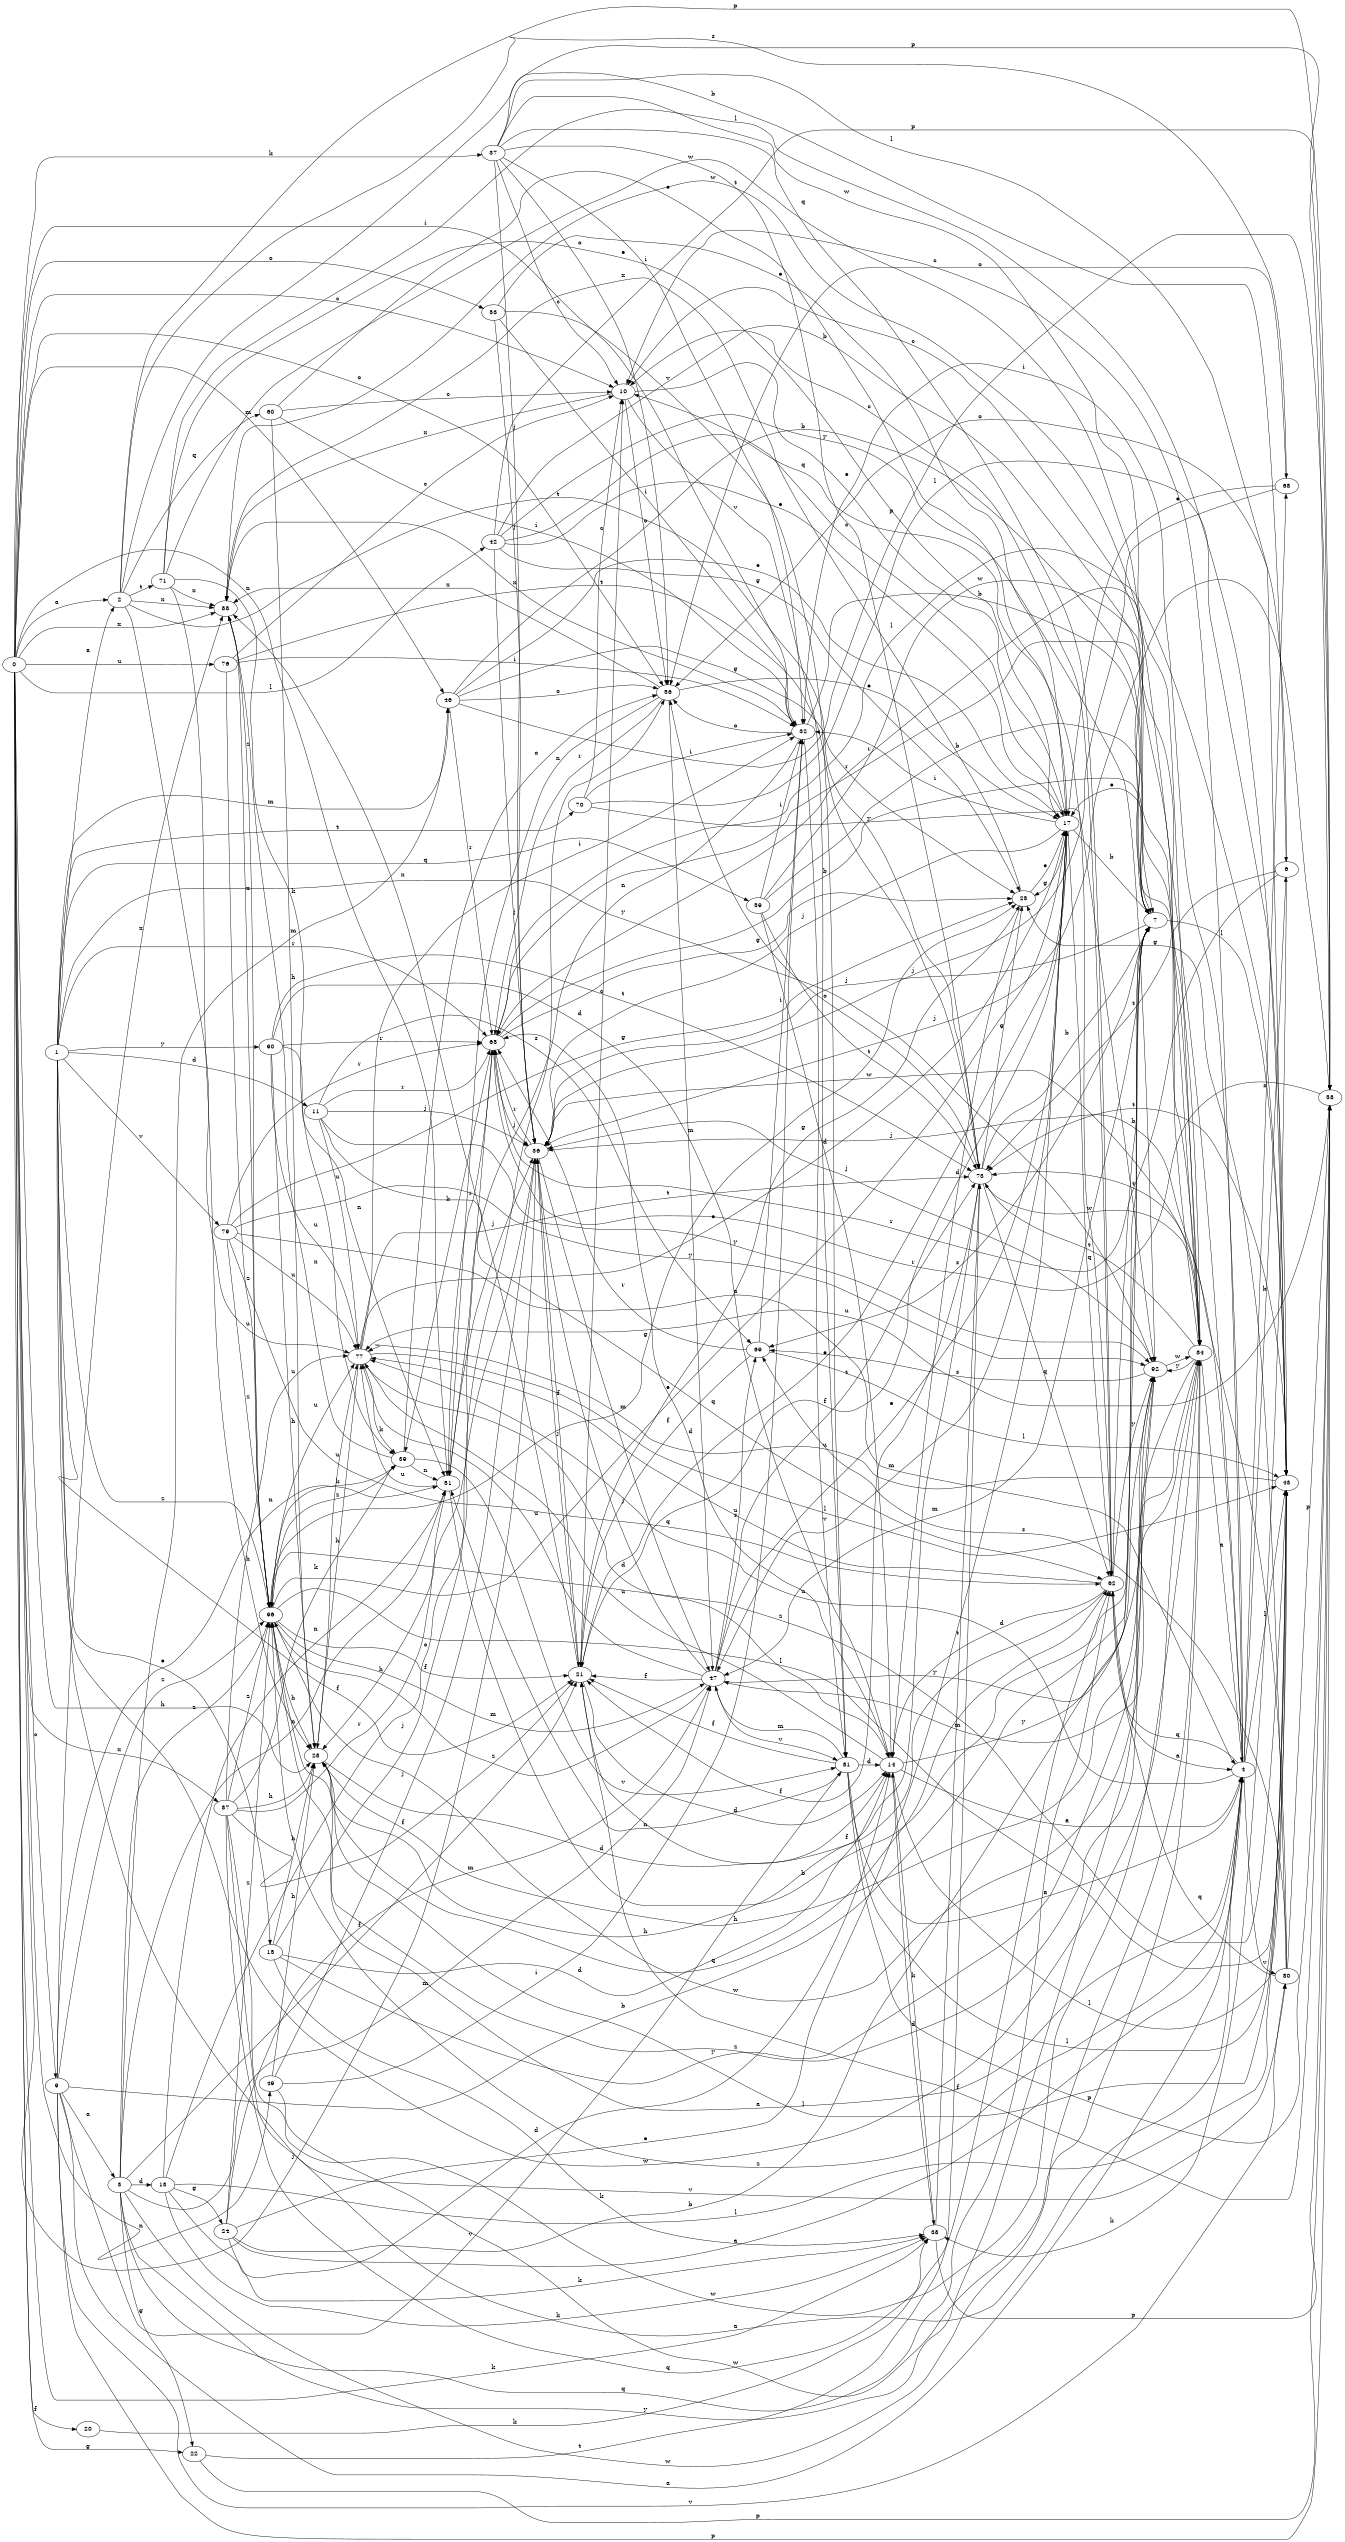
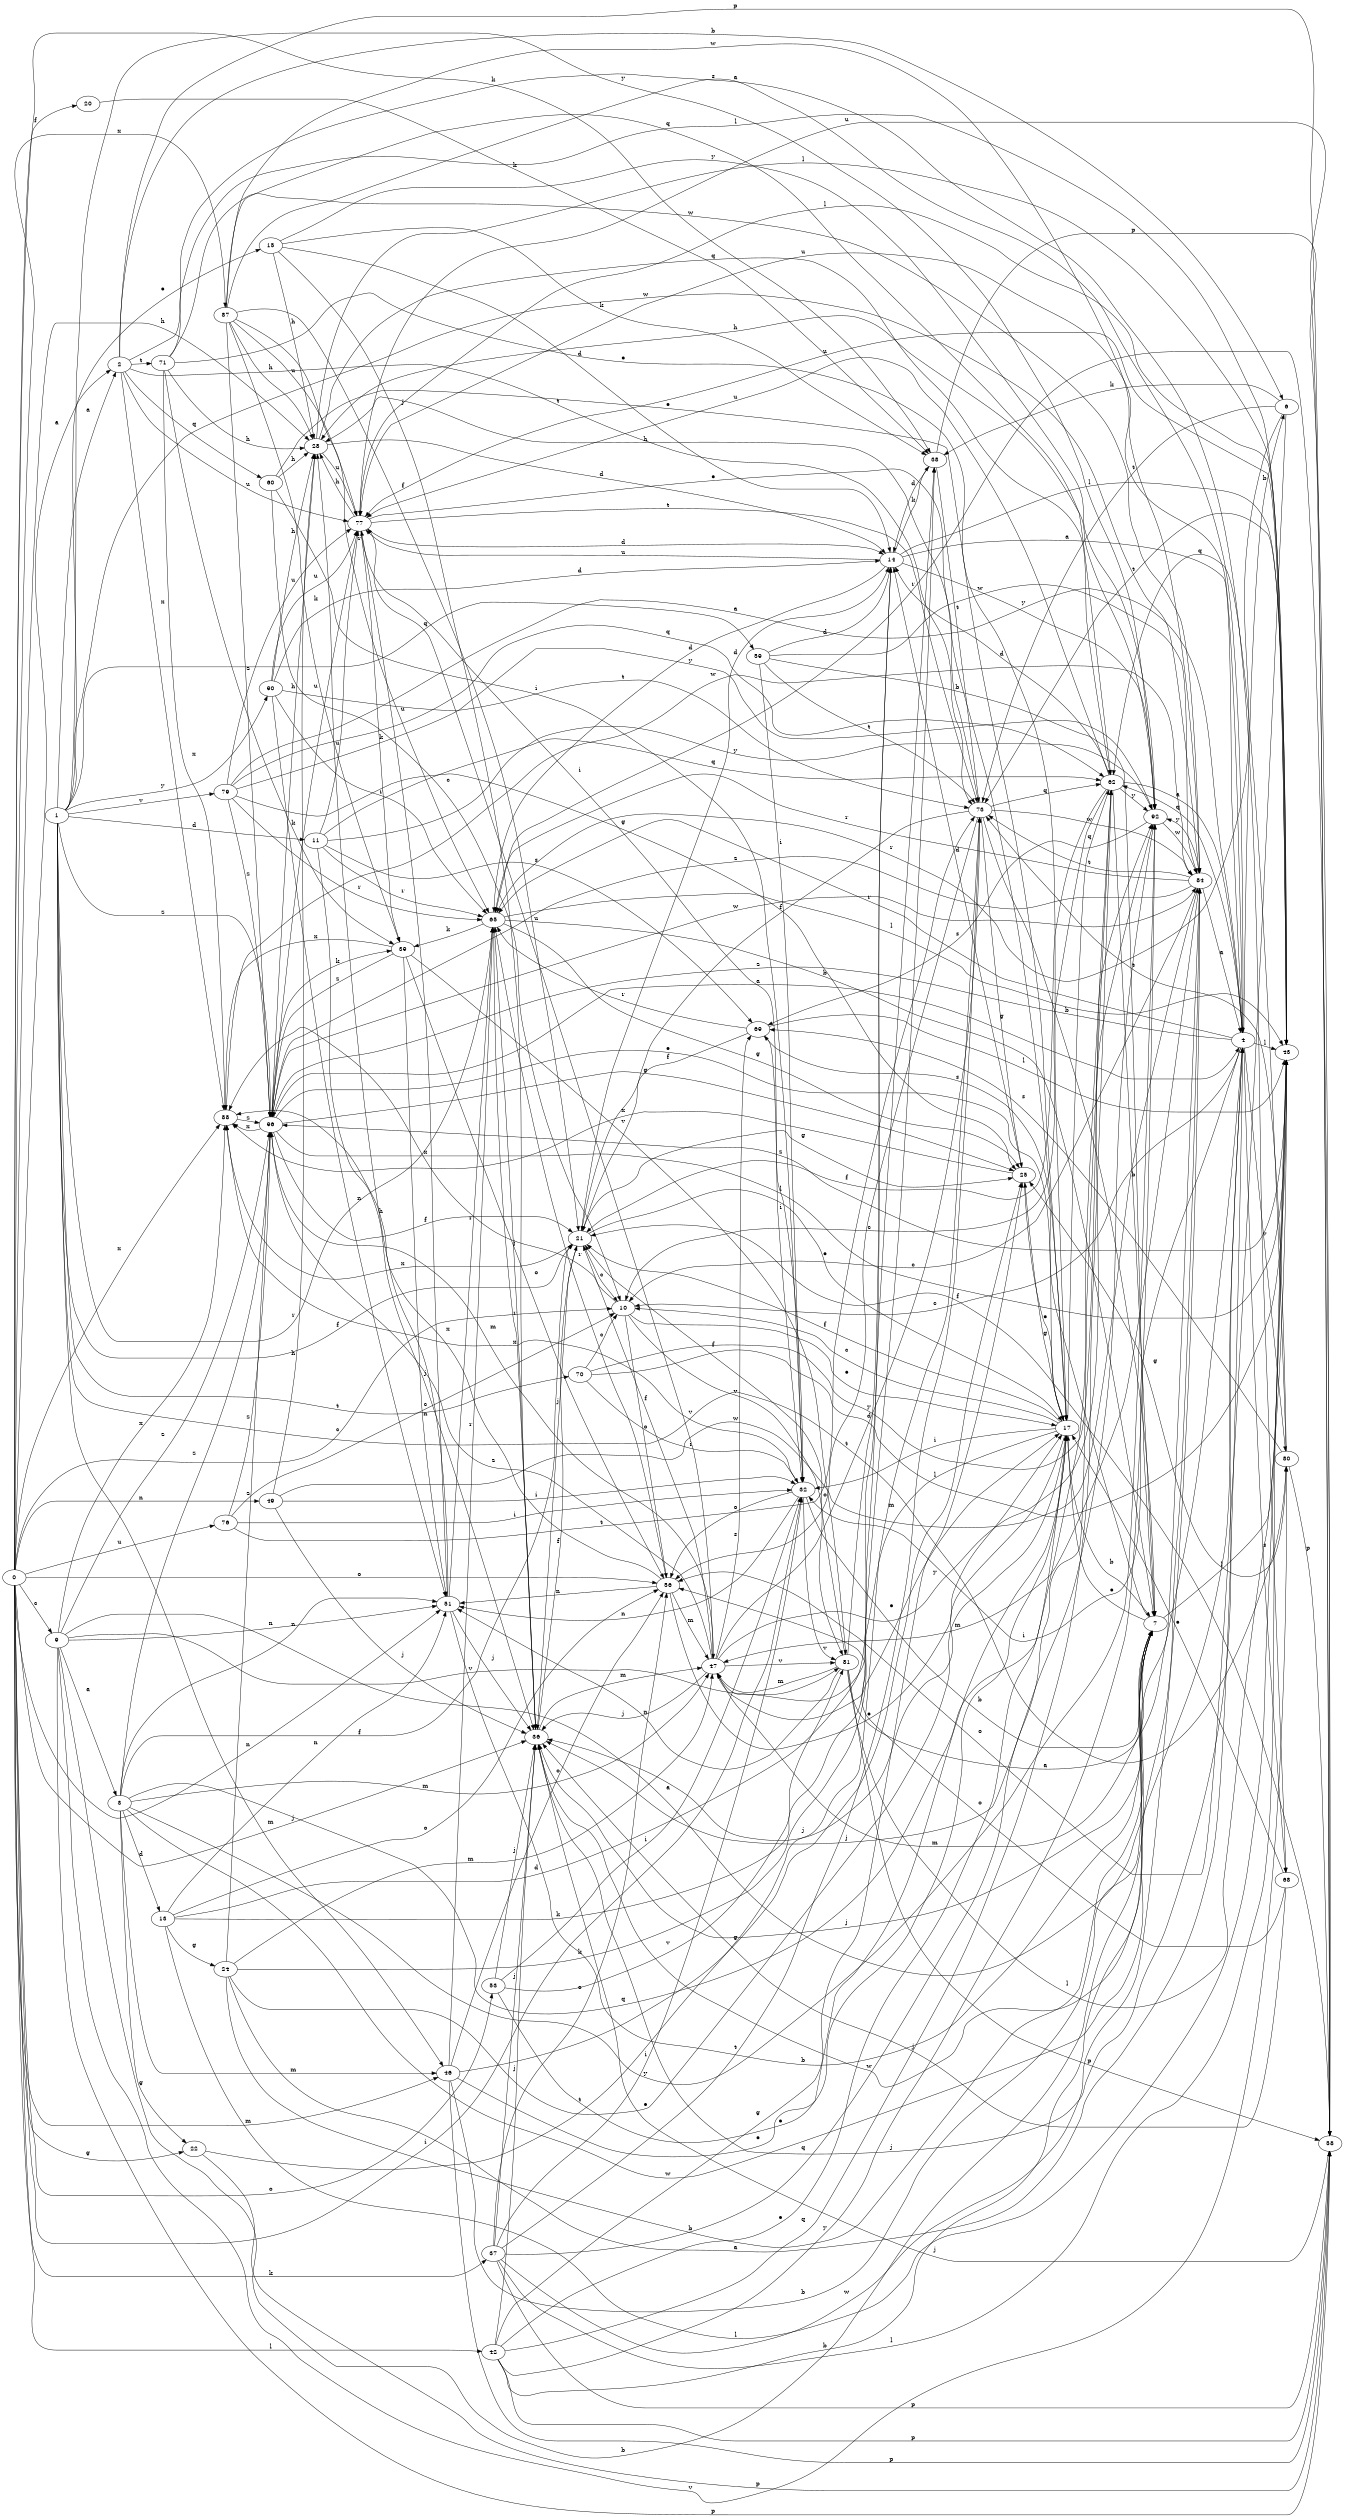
edge "37" -> "10": removed, label "c"
